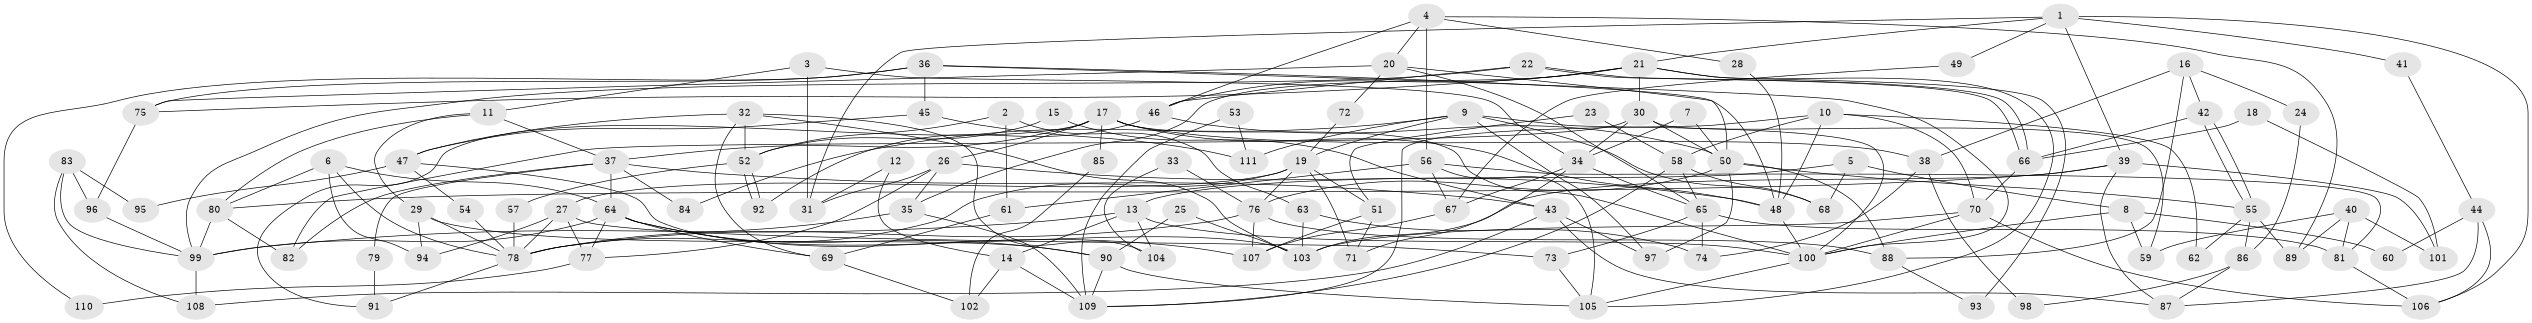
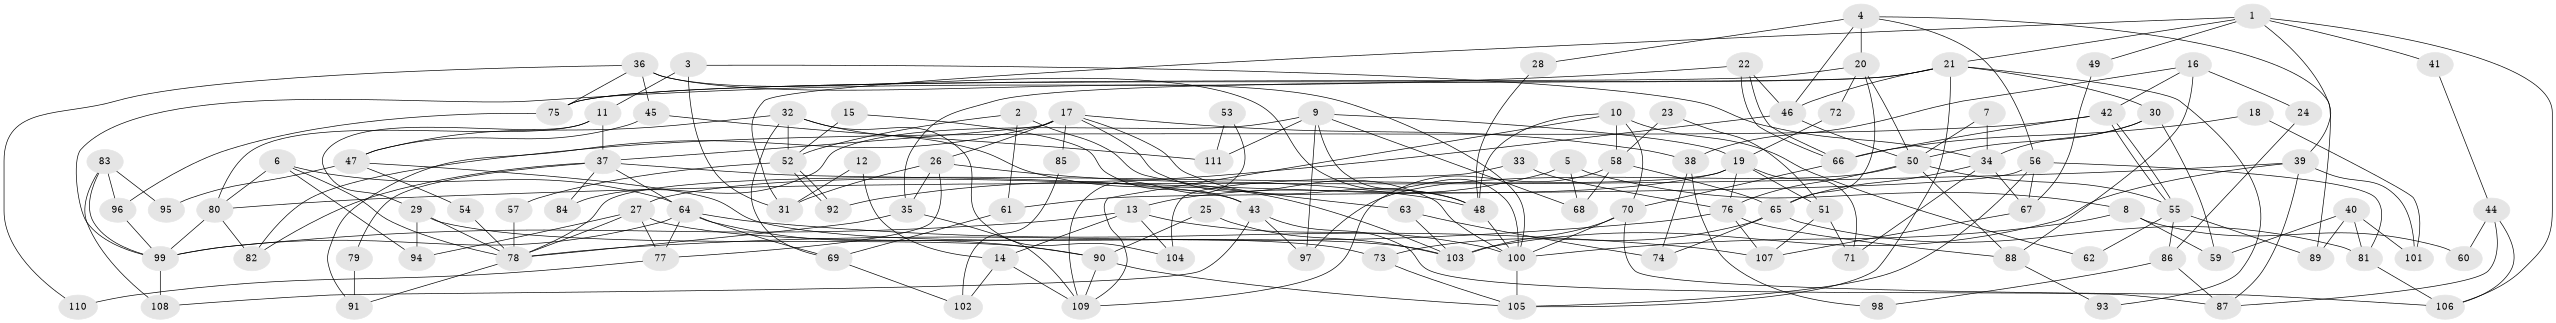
edge "30" -- "82": now "42" -- "82"
